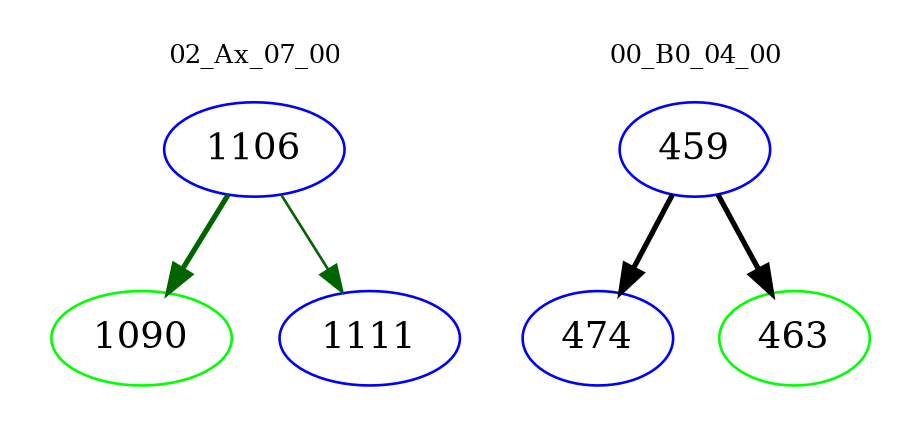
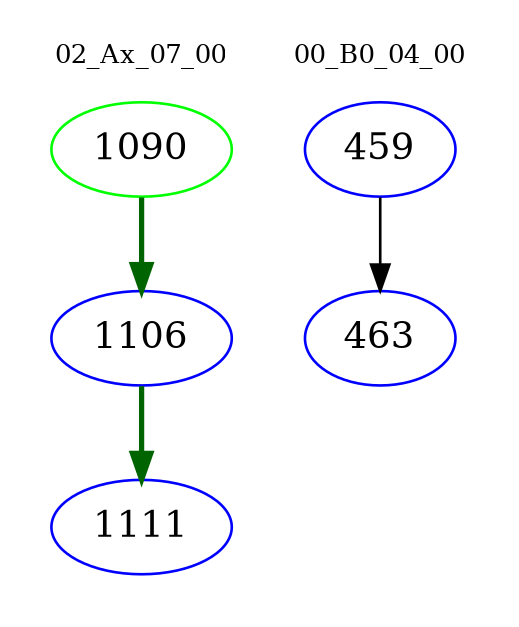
edge "1106" -> "1090": reversed
edge "1106" -> "1111": style solid -> bold
edge "459" -> "463": style bold -> solid
node "474": removed
node "463": color green -> blue
